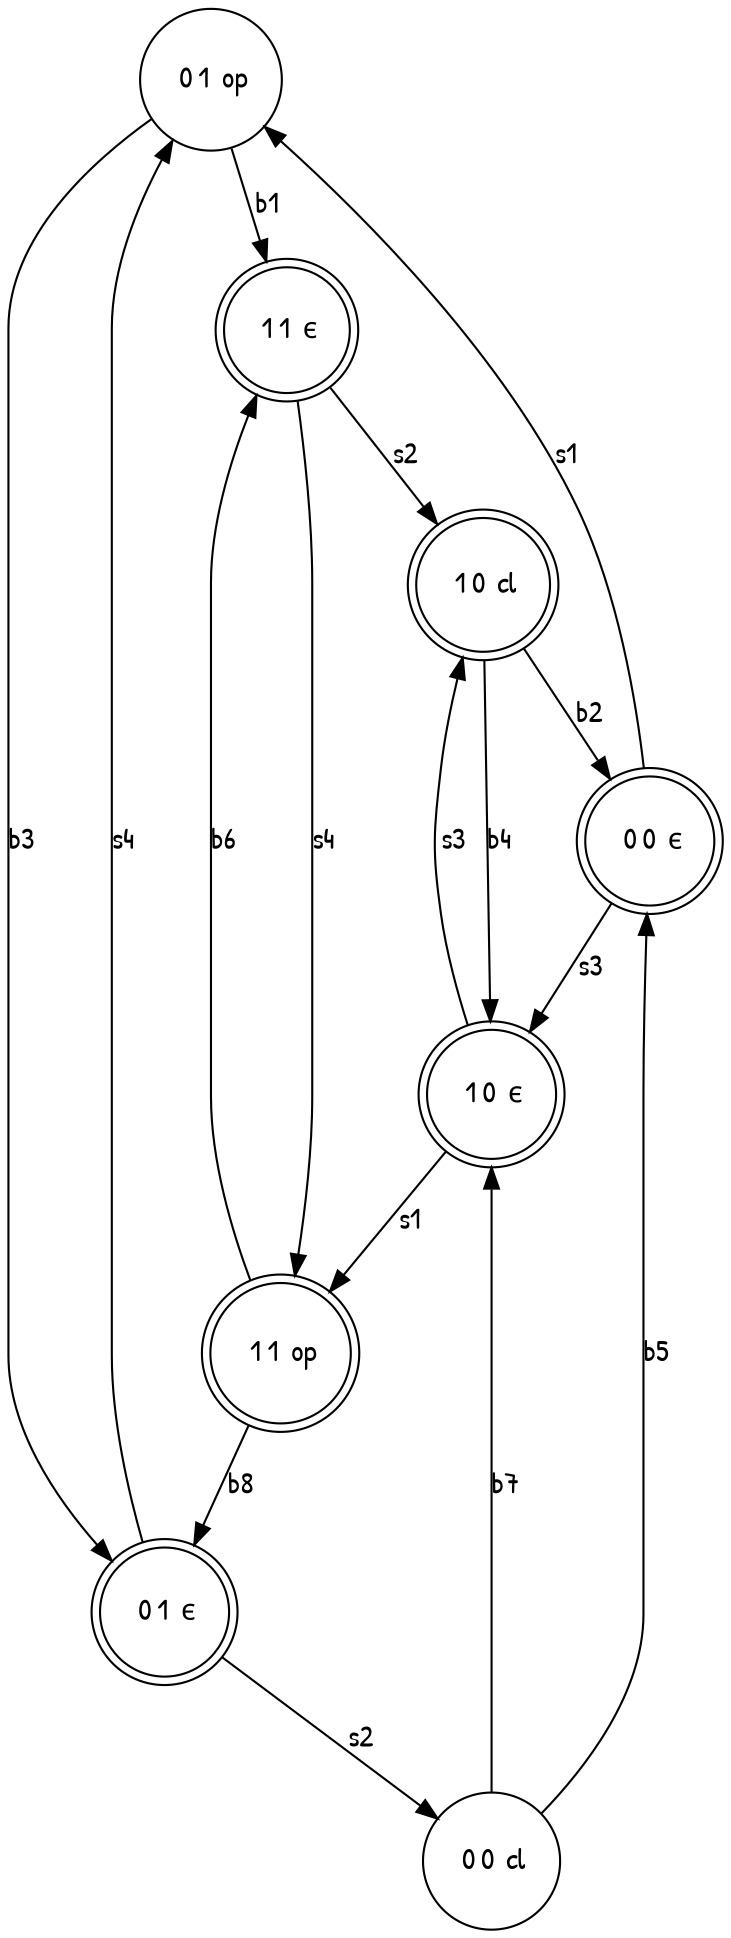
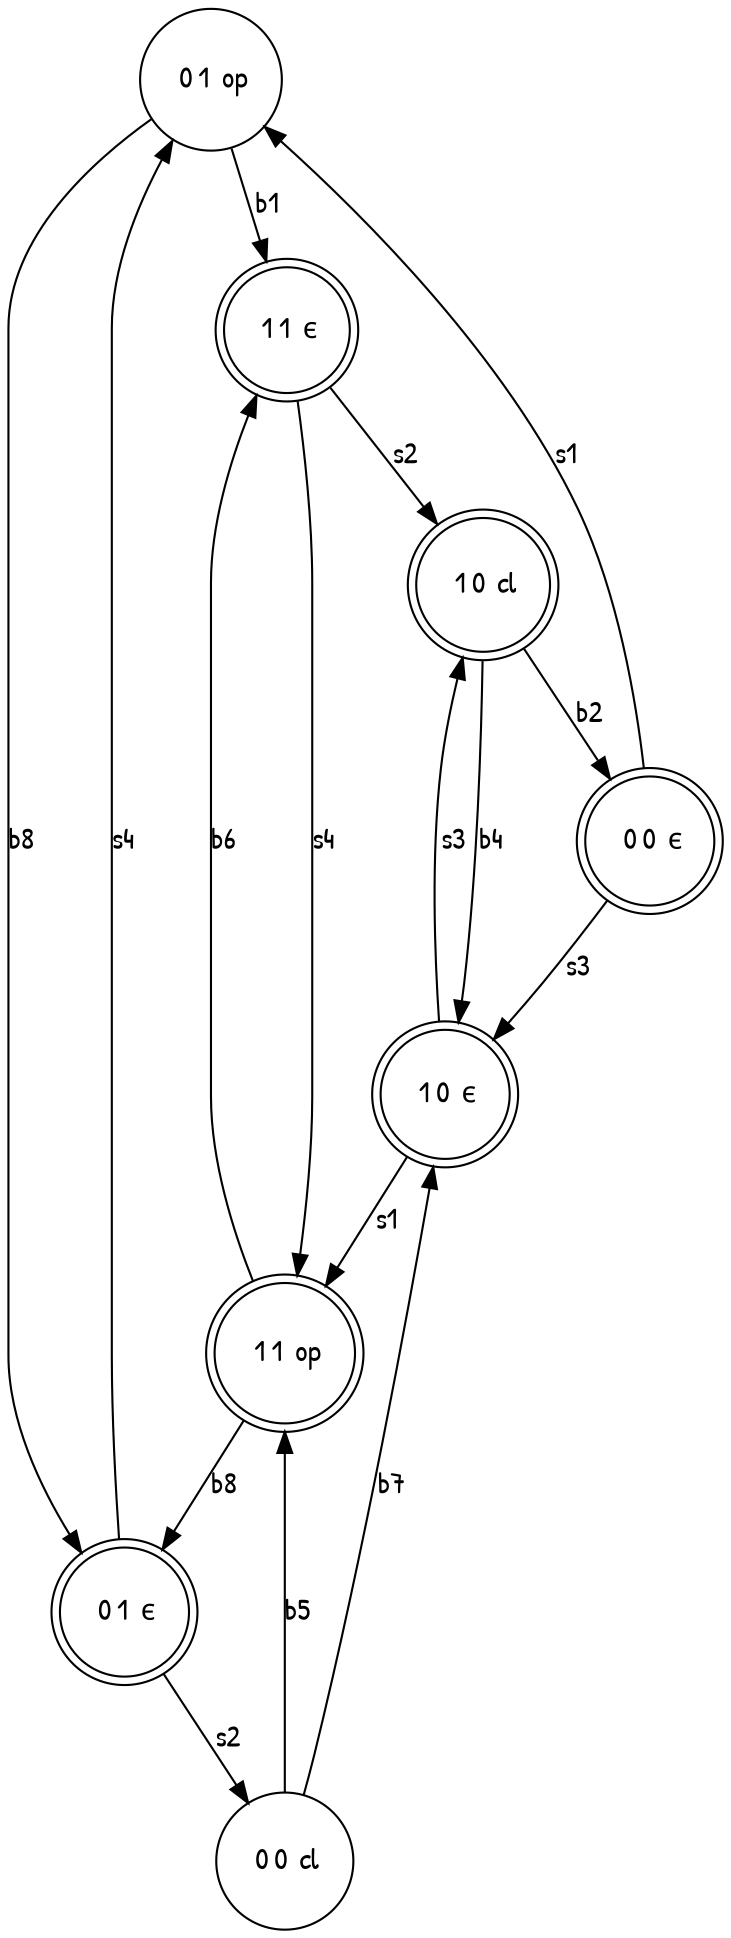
edge "0 1  op" -> "0 1  ϵ": label "b3" -> "b8"
edge "0 0  cl" -> "0 0  ϵ": now "0 0  cl" -> "1 1  op"
